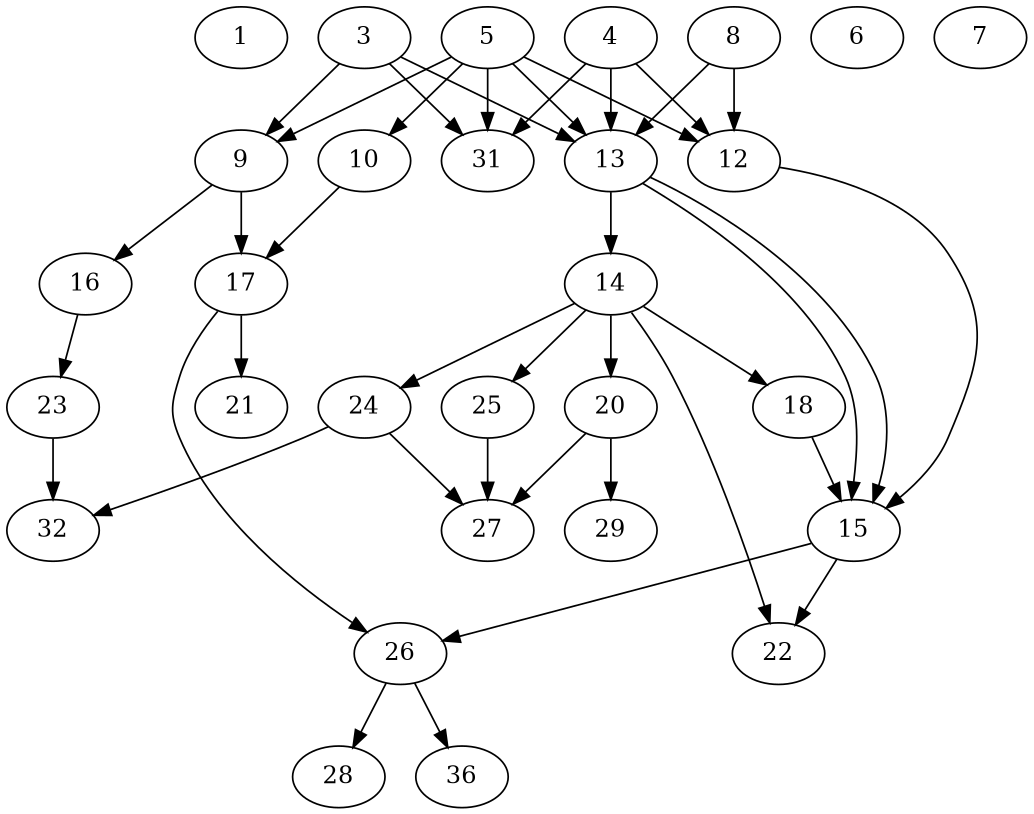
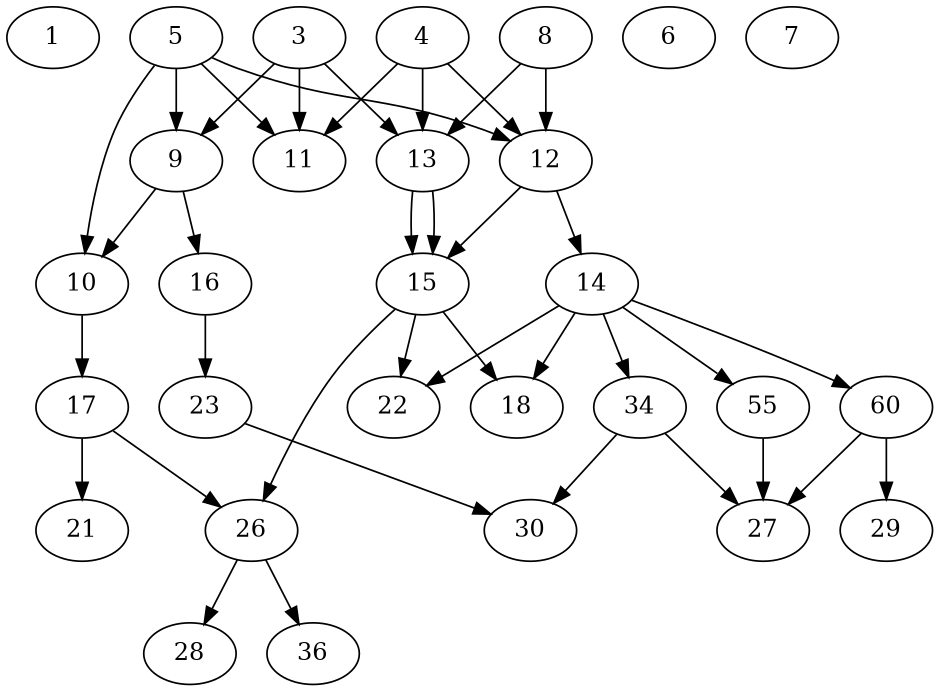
edge "5" -> "13": removed
node "31": label "31" -> "11"
edge "9" -> "17": now "9" -> "10"
edge "13" -> "14": now "12" -> "14"
node "24": label "24" -> "34"
node "25": label "25" -> "55"
node "20": label "20" -> "60"
edge "18" -> "15": reversed
node "32": label "32" -> "30"
